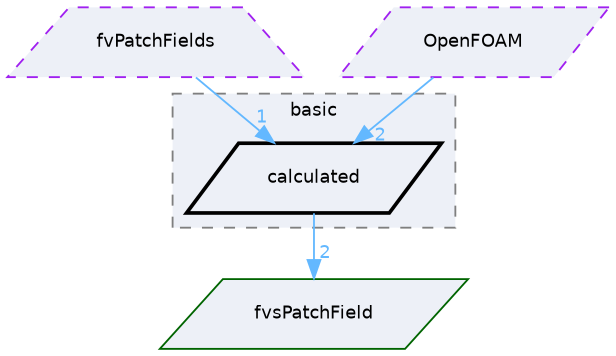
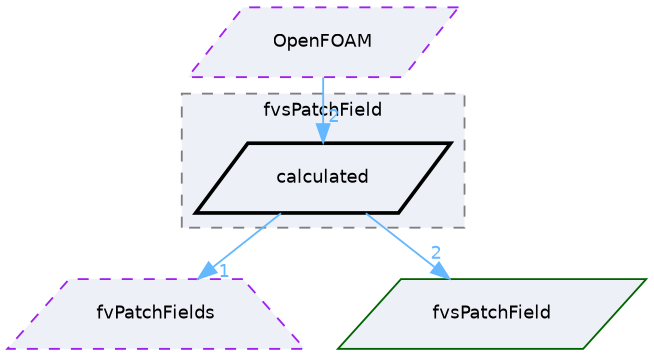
edge "fvPatchFields" -> "calculated": reversed
cluster "basic": label "basic" -> "fvsPatchField"
